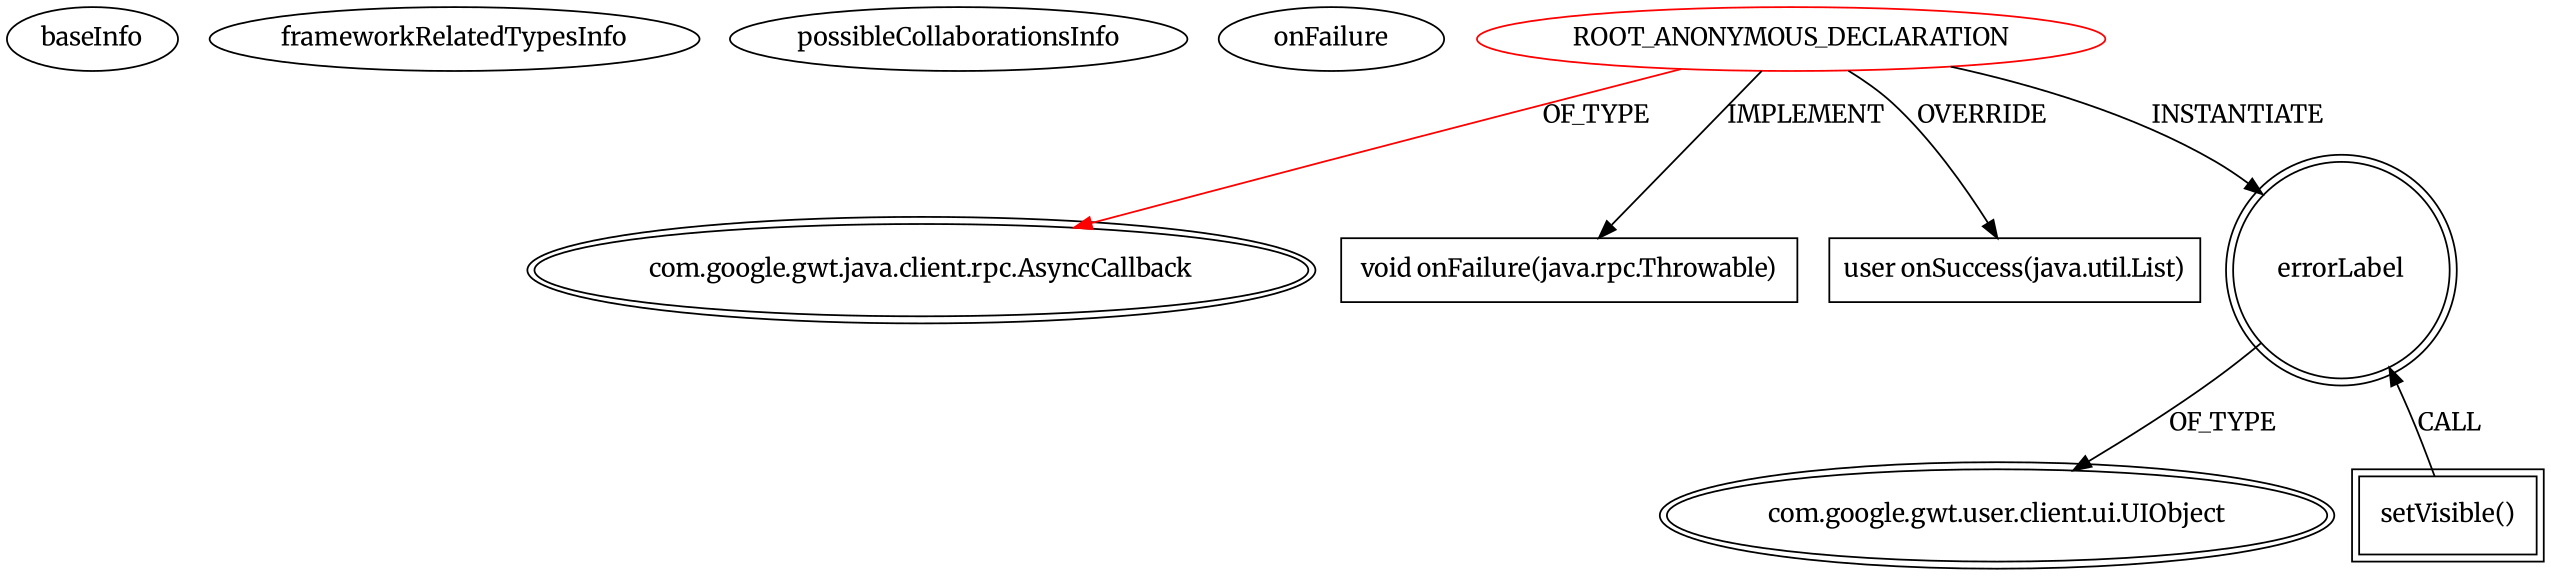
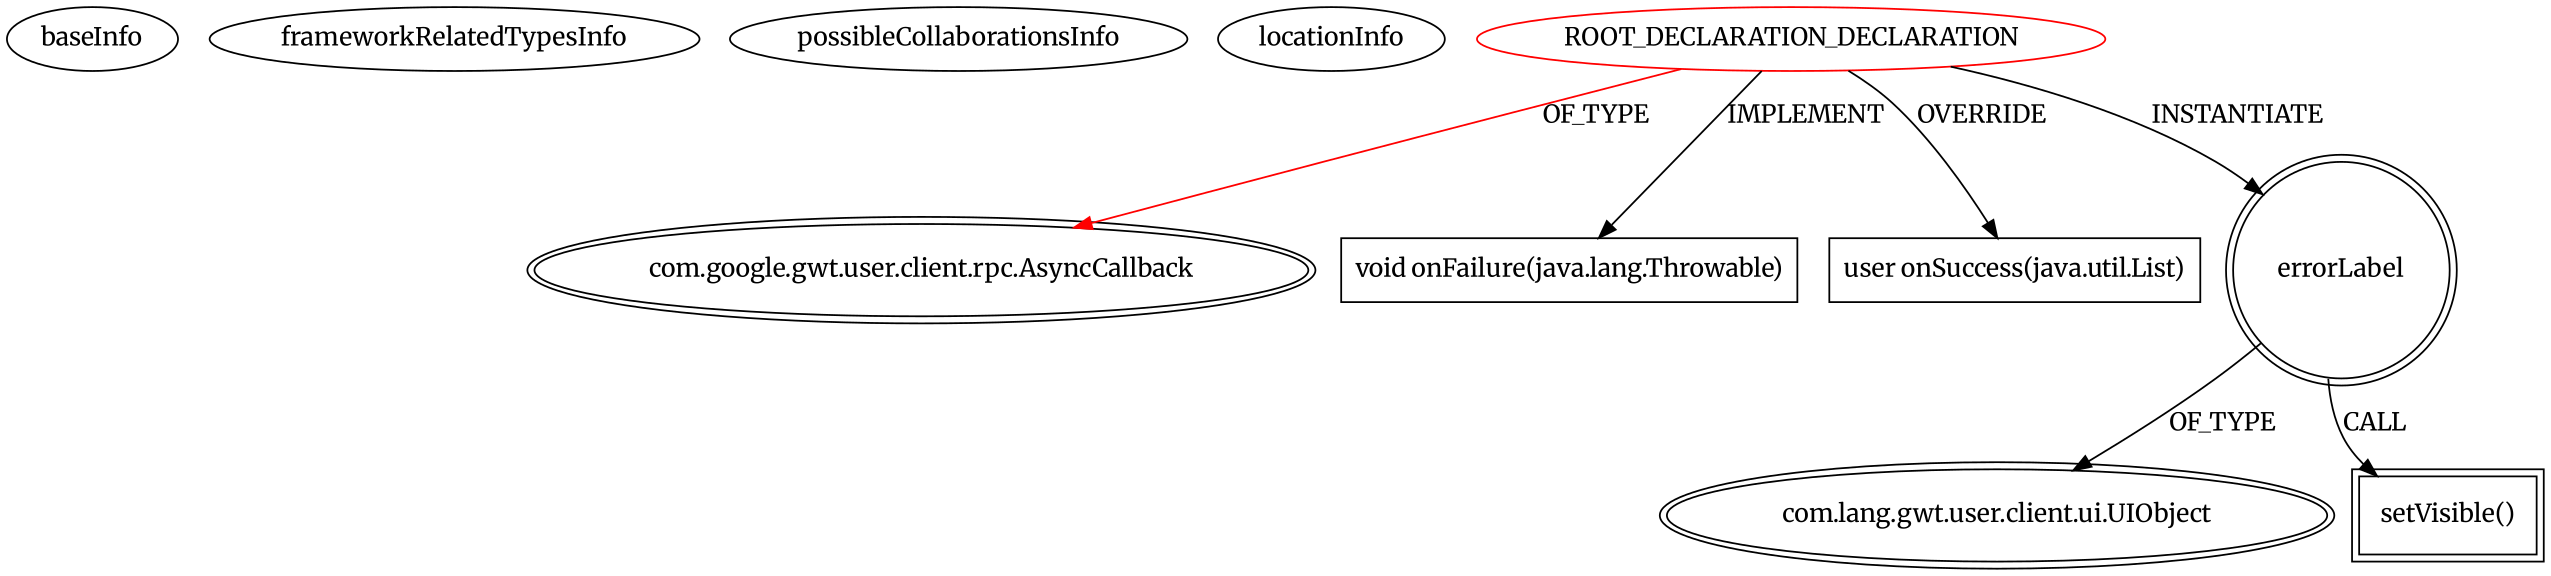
node "onFailure": label "onFailure" -> "locationInfo"
node "ROOT_ANONYMOUS_DECLARATION": label "ROOT_ANONYMOUS_DECLARATION" -> "ROOT_DECLARATION_DECLARATION"
node "com.google.gwt.java.client.rpc.AsyncCallback": label "com.google.gwt.java.client.rpc.AsyncCallback" -> "com.google.gwt.user.client.rpc.AsyncCallback"
node "void onFailure(java.rpc.Throwable)": label "void onFailure(java.rpc.Throwable)" -> "void onFailure(java.lang.Throwable)"
edge "setVisible()" -> "errorLabel": reversed
node "com.google.gwt.user.client.ui.UIObject": label "com.google.gwt.user.client.ui.UIObject" -> "com.lang.gwt.user.client.ui.UIObject"
